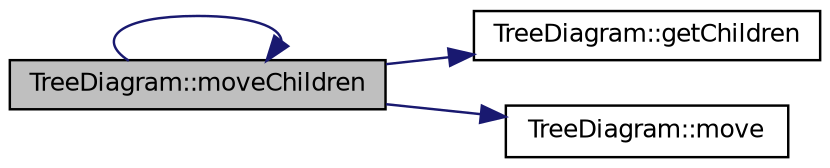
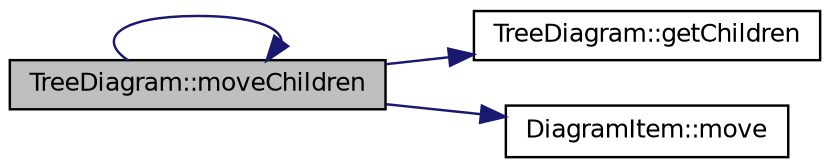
node "TreeDiagram::move": label "TreeDiagram::move" -> "DiagramItem::move"
